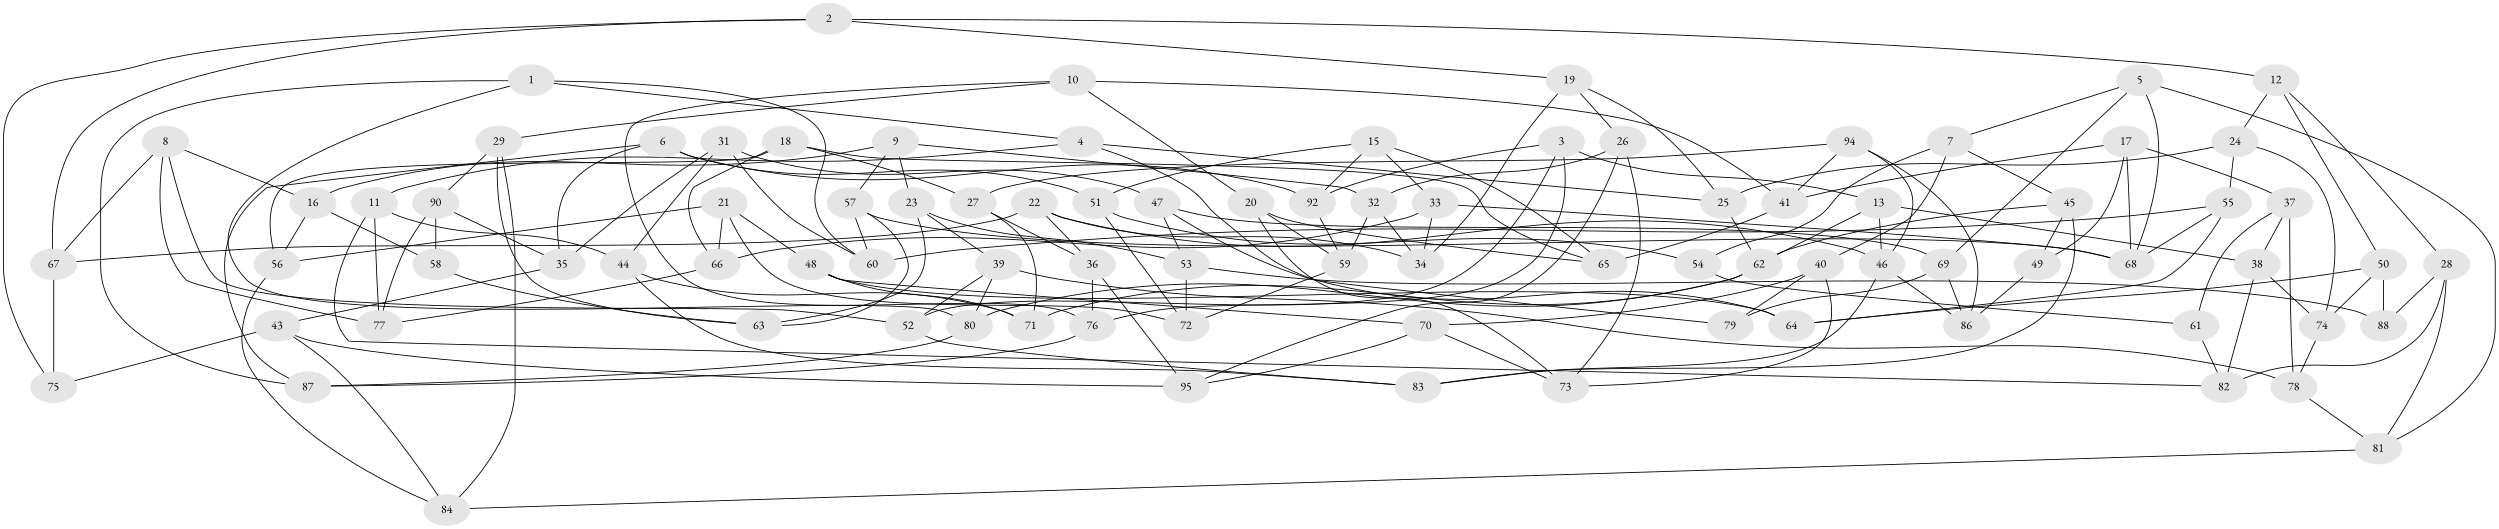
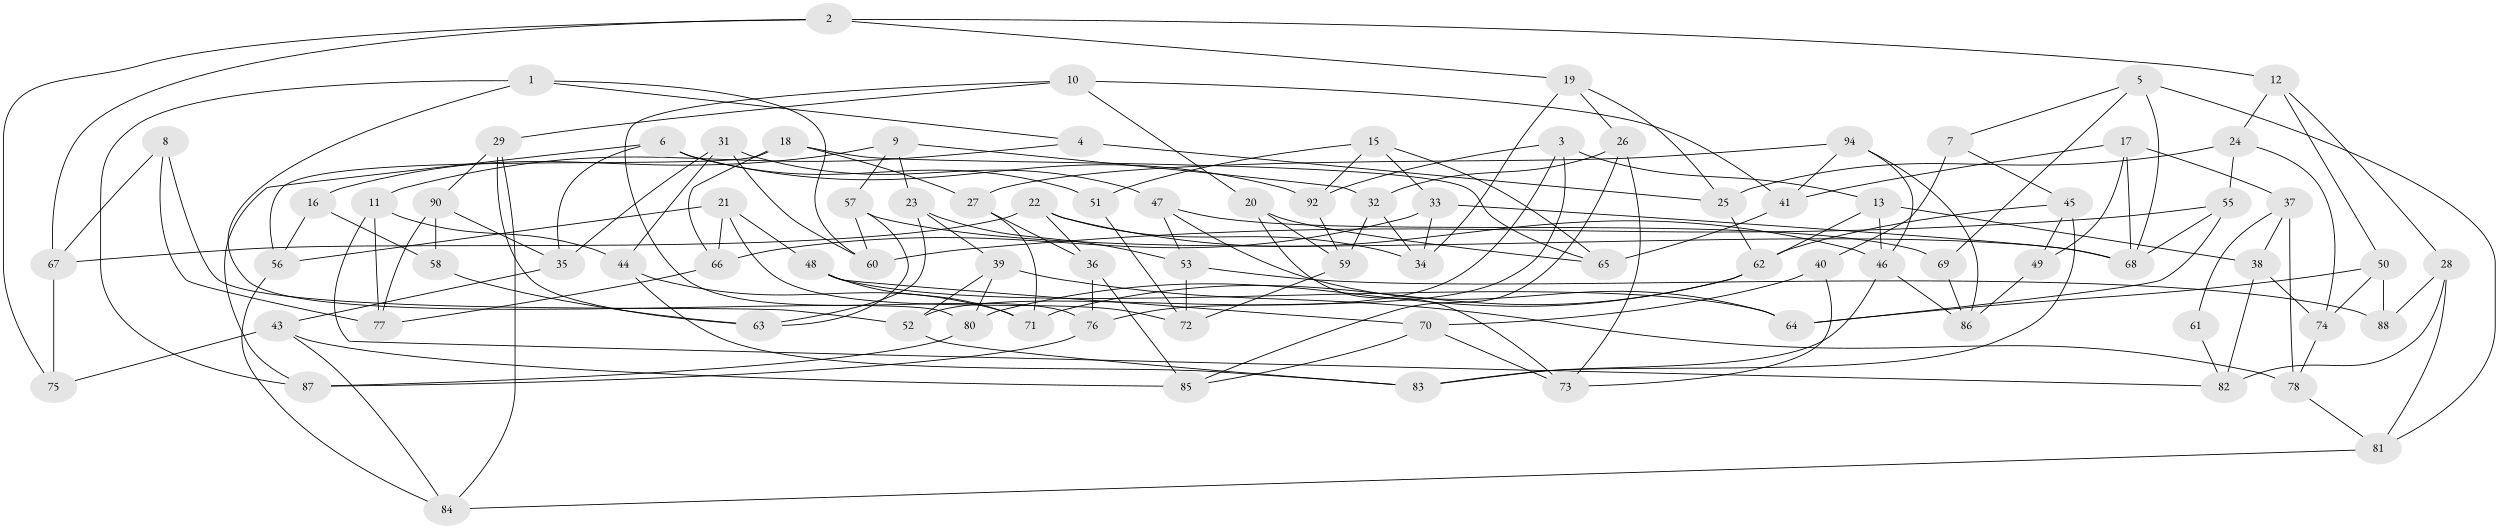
edge "8" -- "16": removed
node "54": removed
node "79": removed
node "95": label "95" -> "85"
